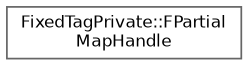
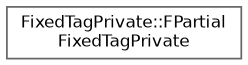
node "FixedTagPrivate::FPartial MapHandle": label "FixedTagPrivate::FPartial MapHandle" -> "FixedTagPrivate::FPartial FixedTagPrivate"
